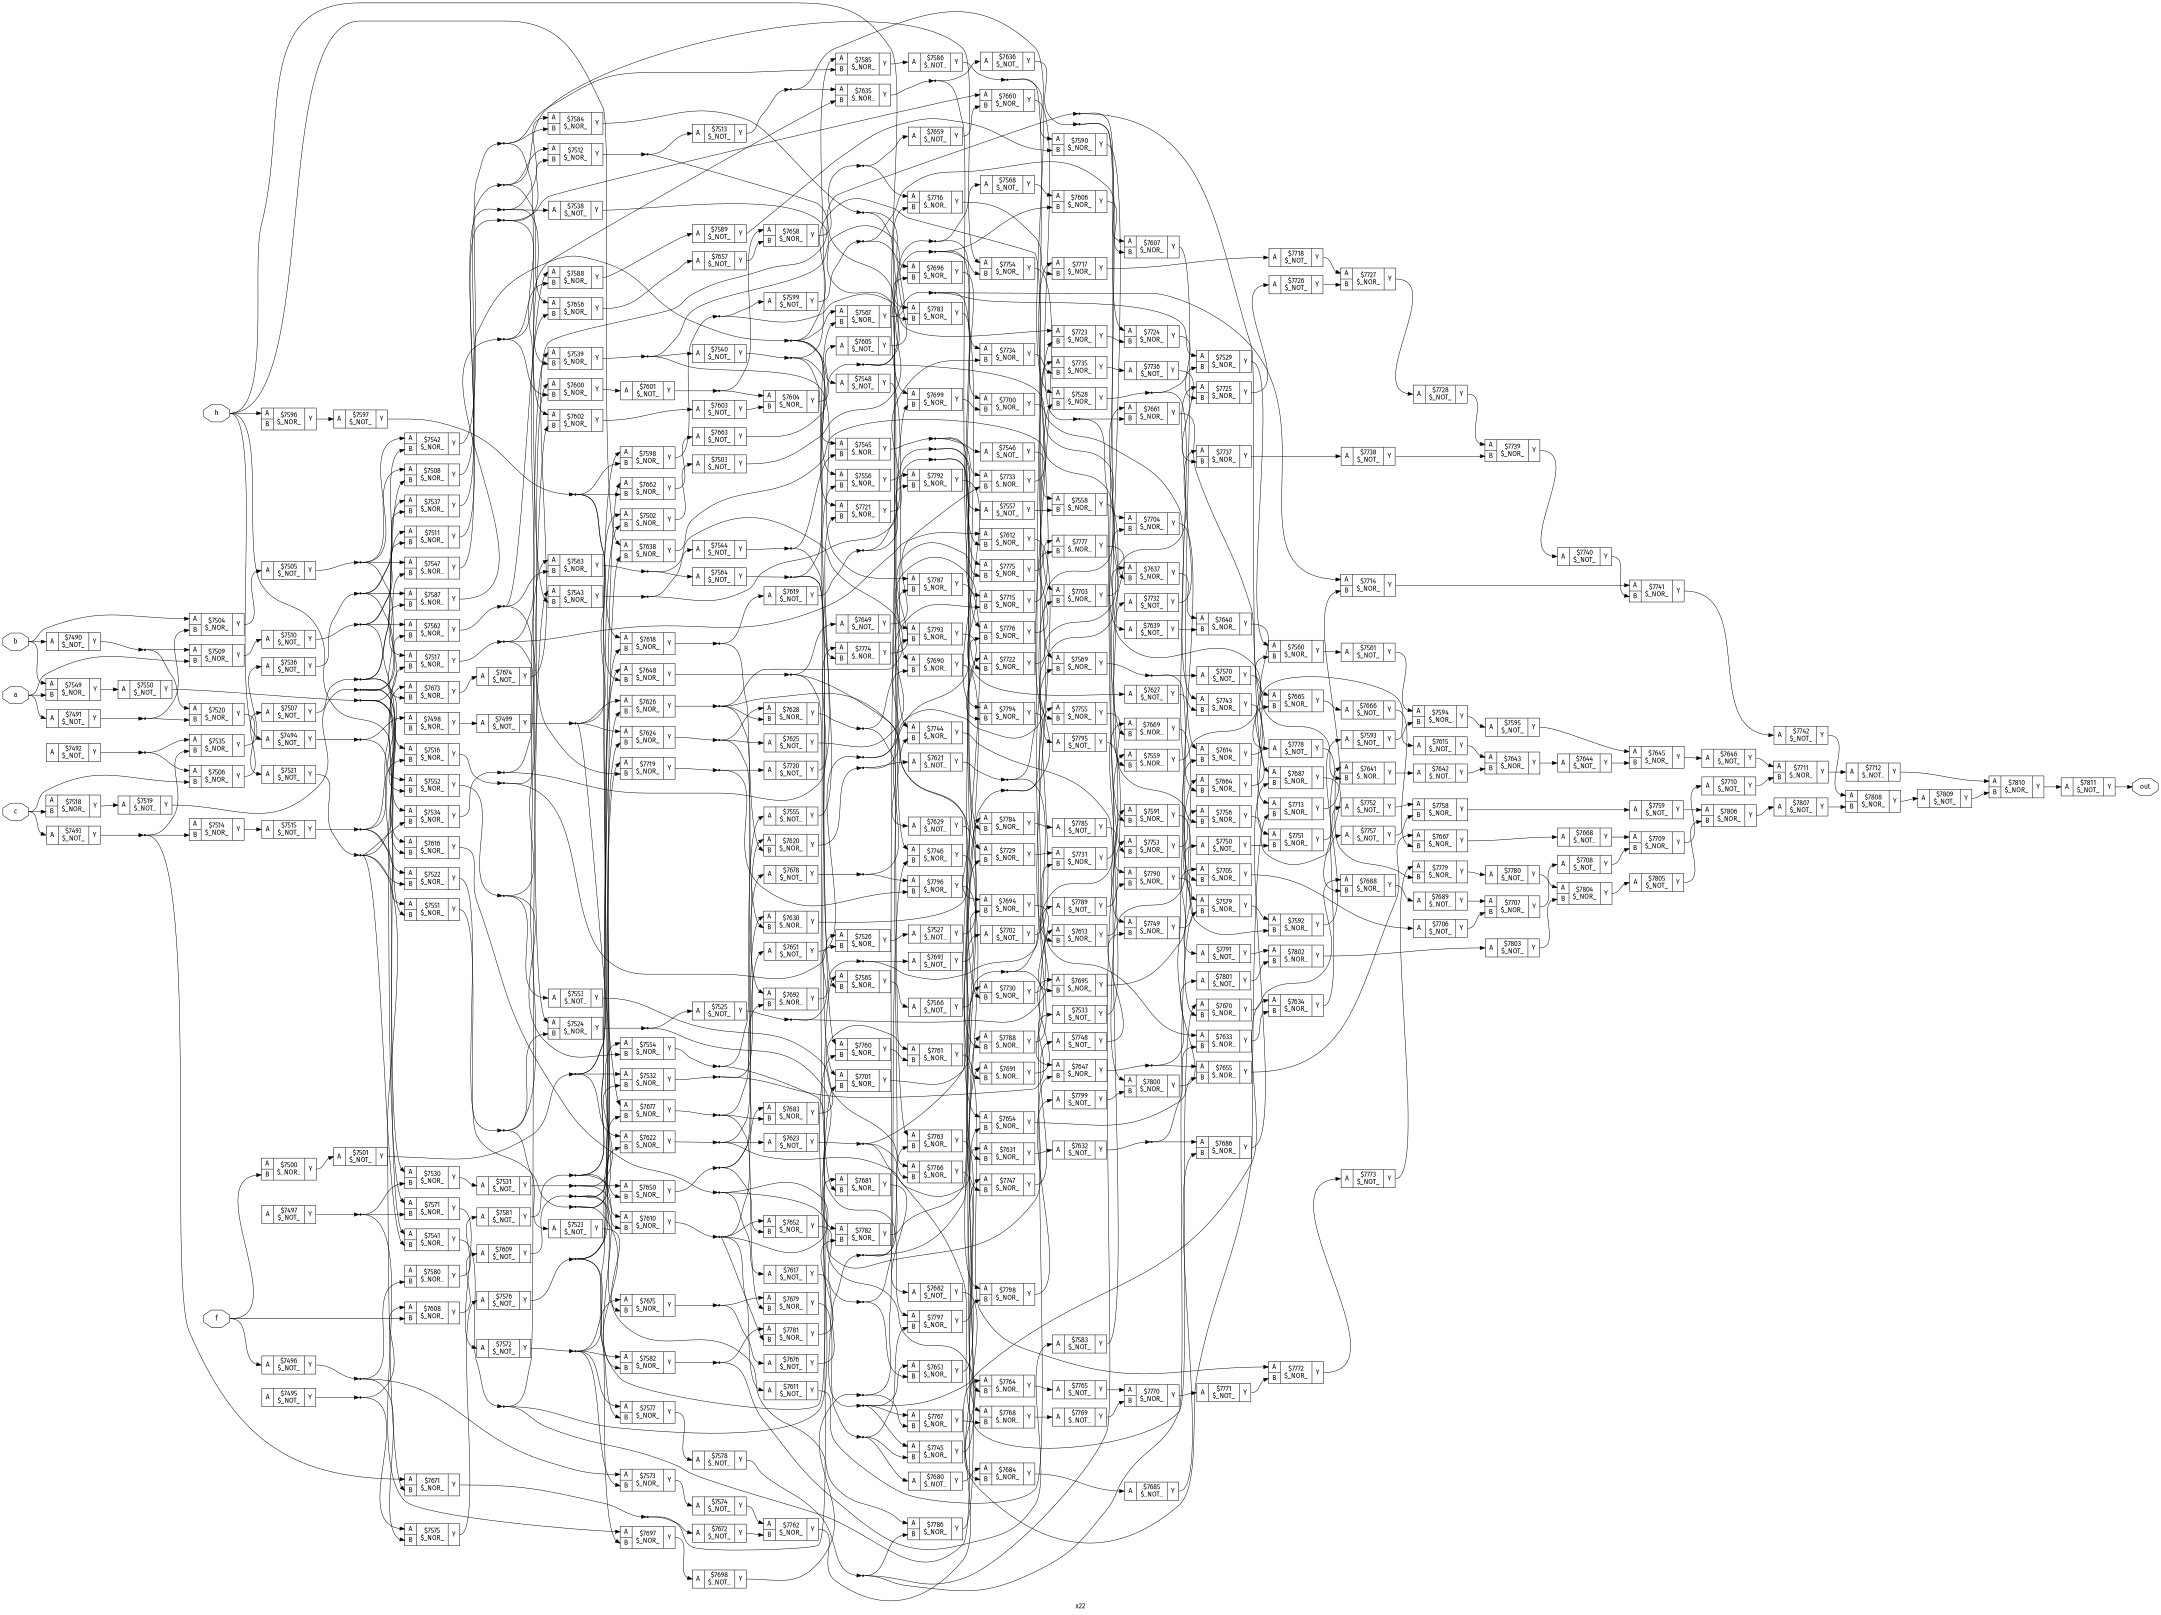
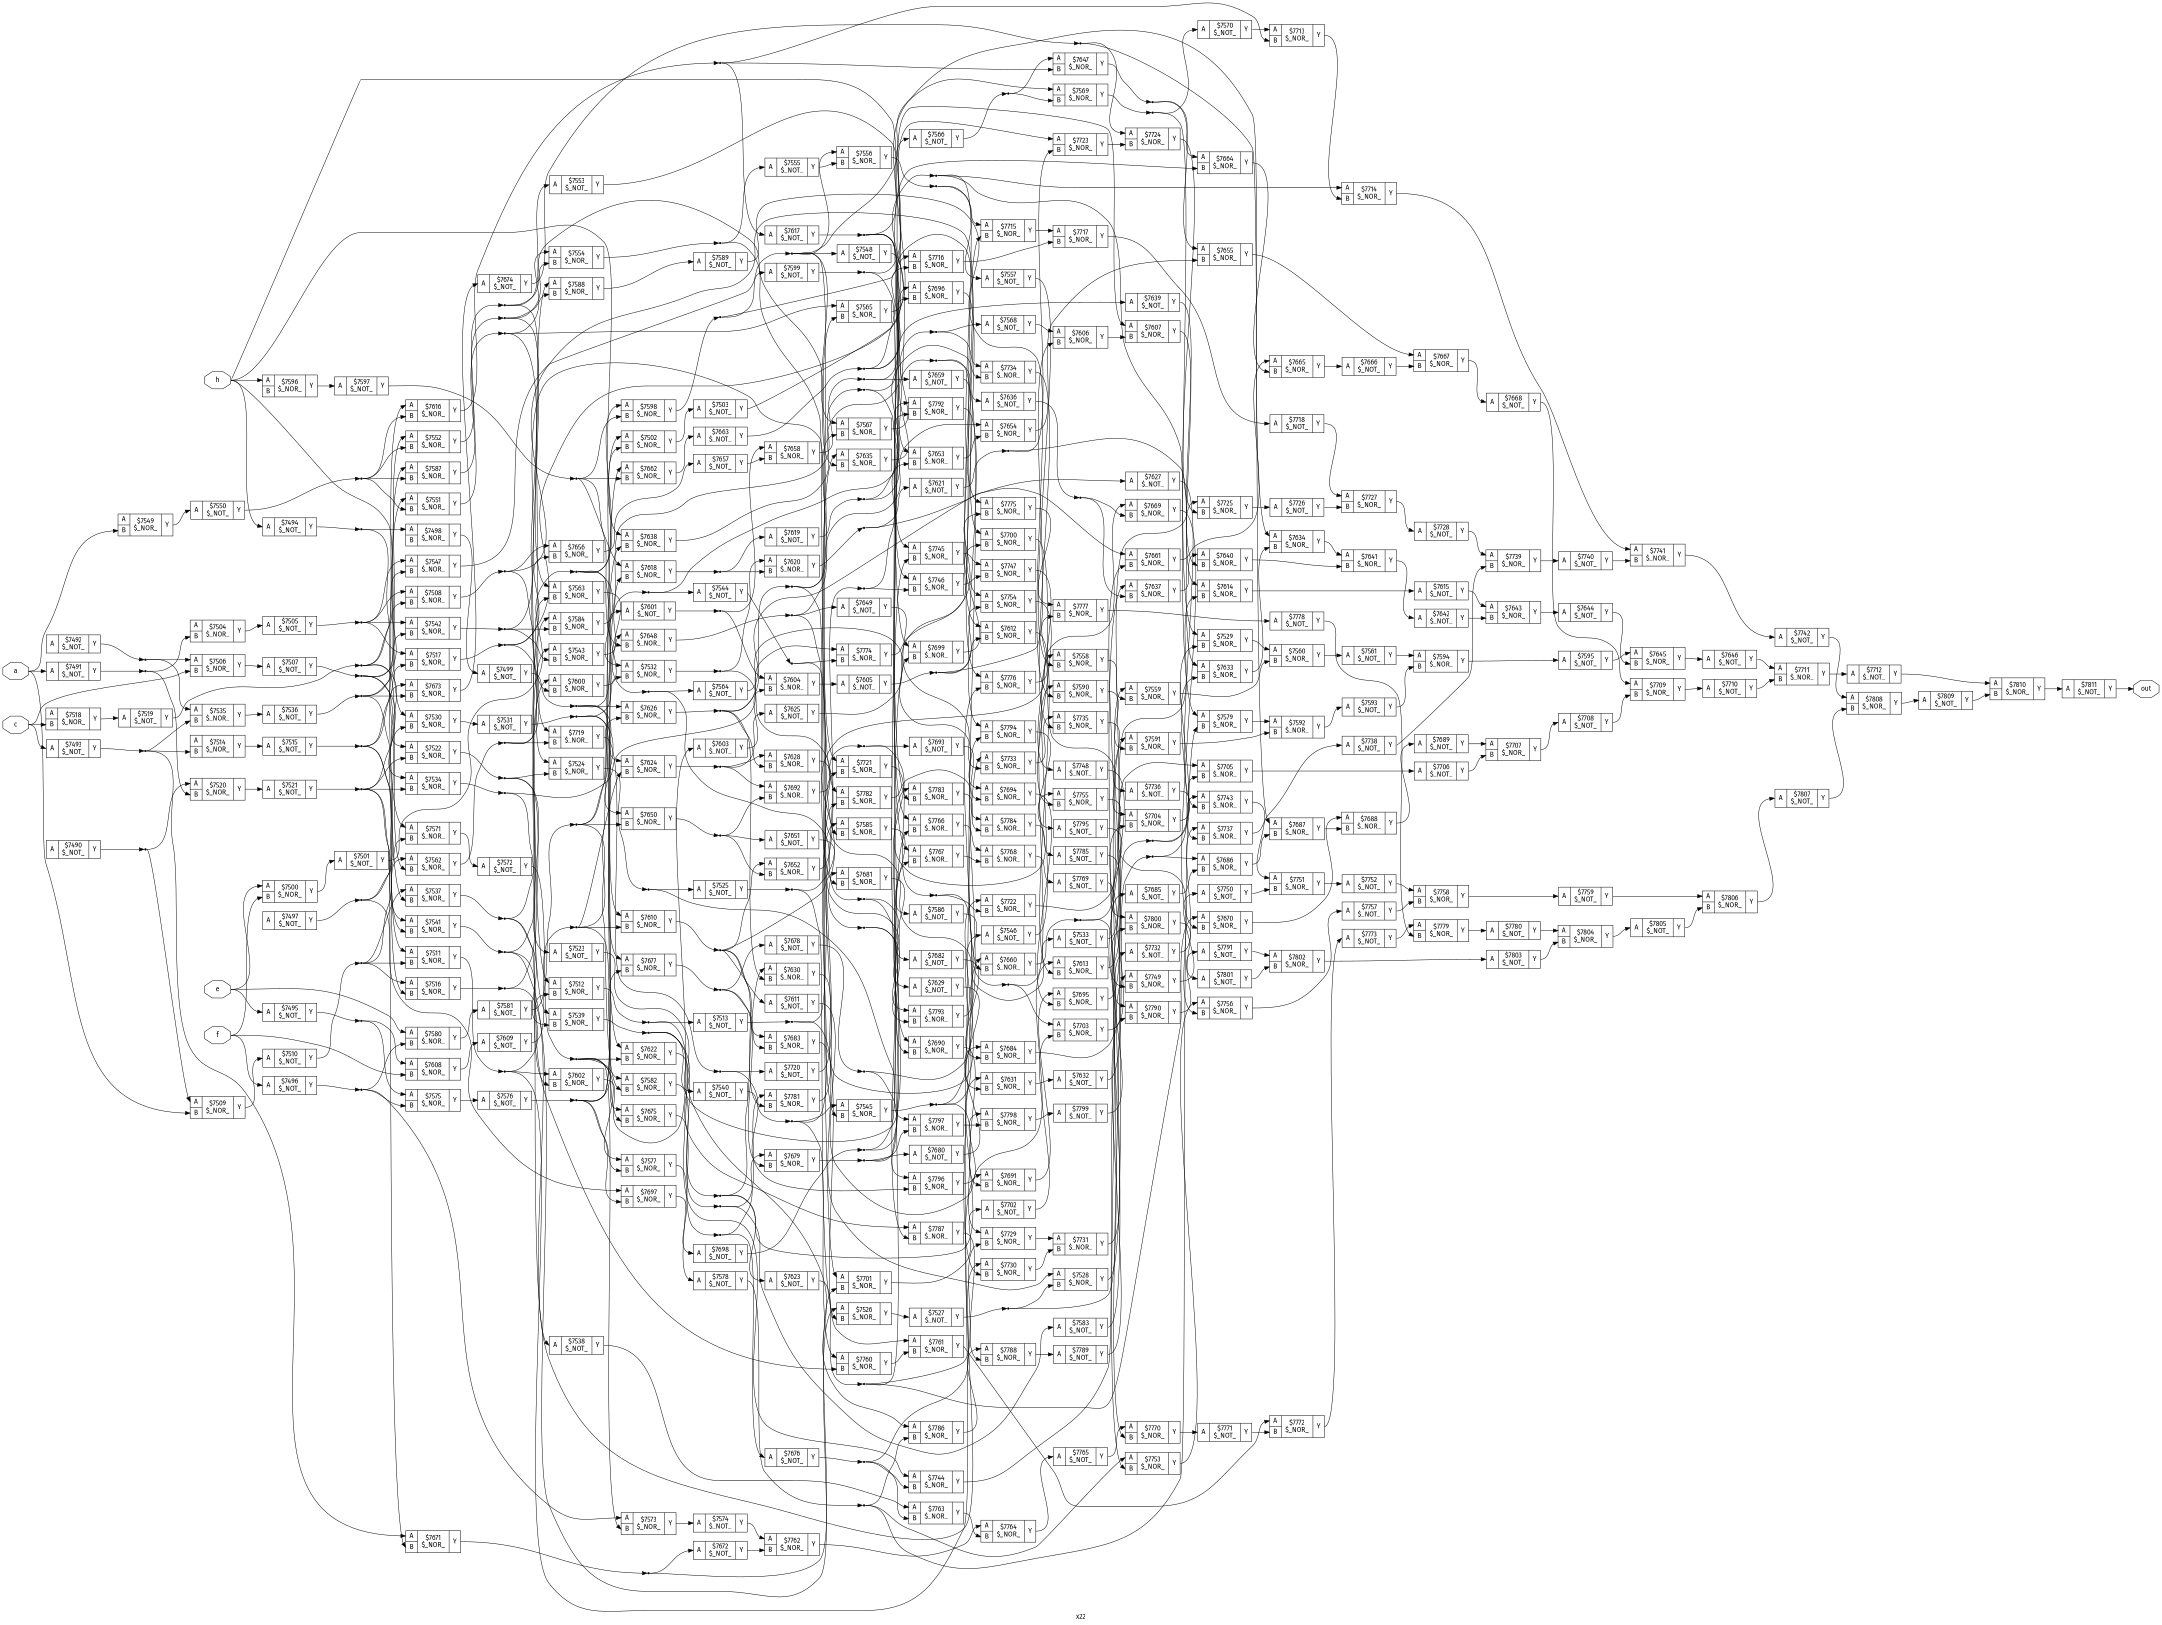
node "b": removed
node "e": added
